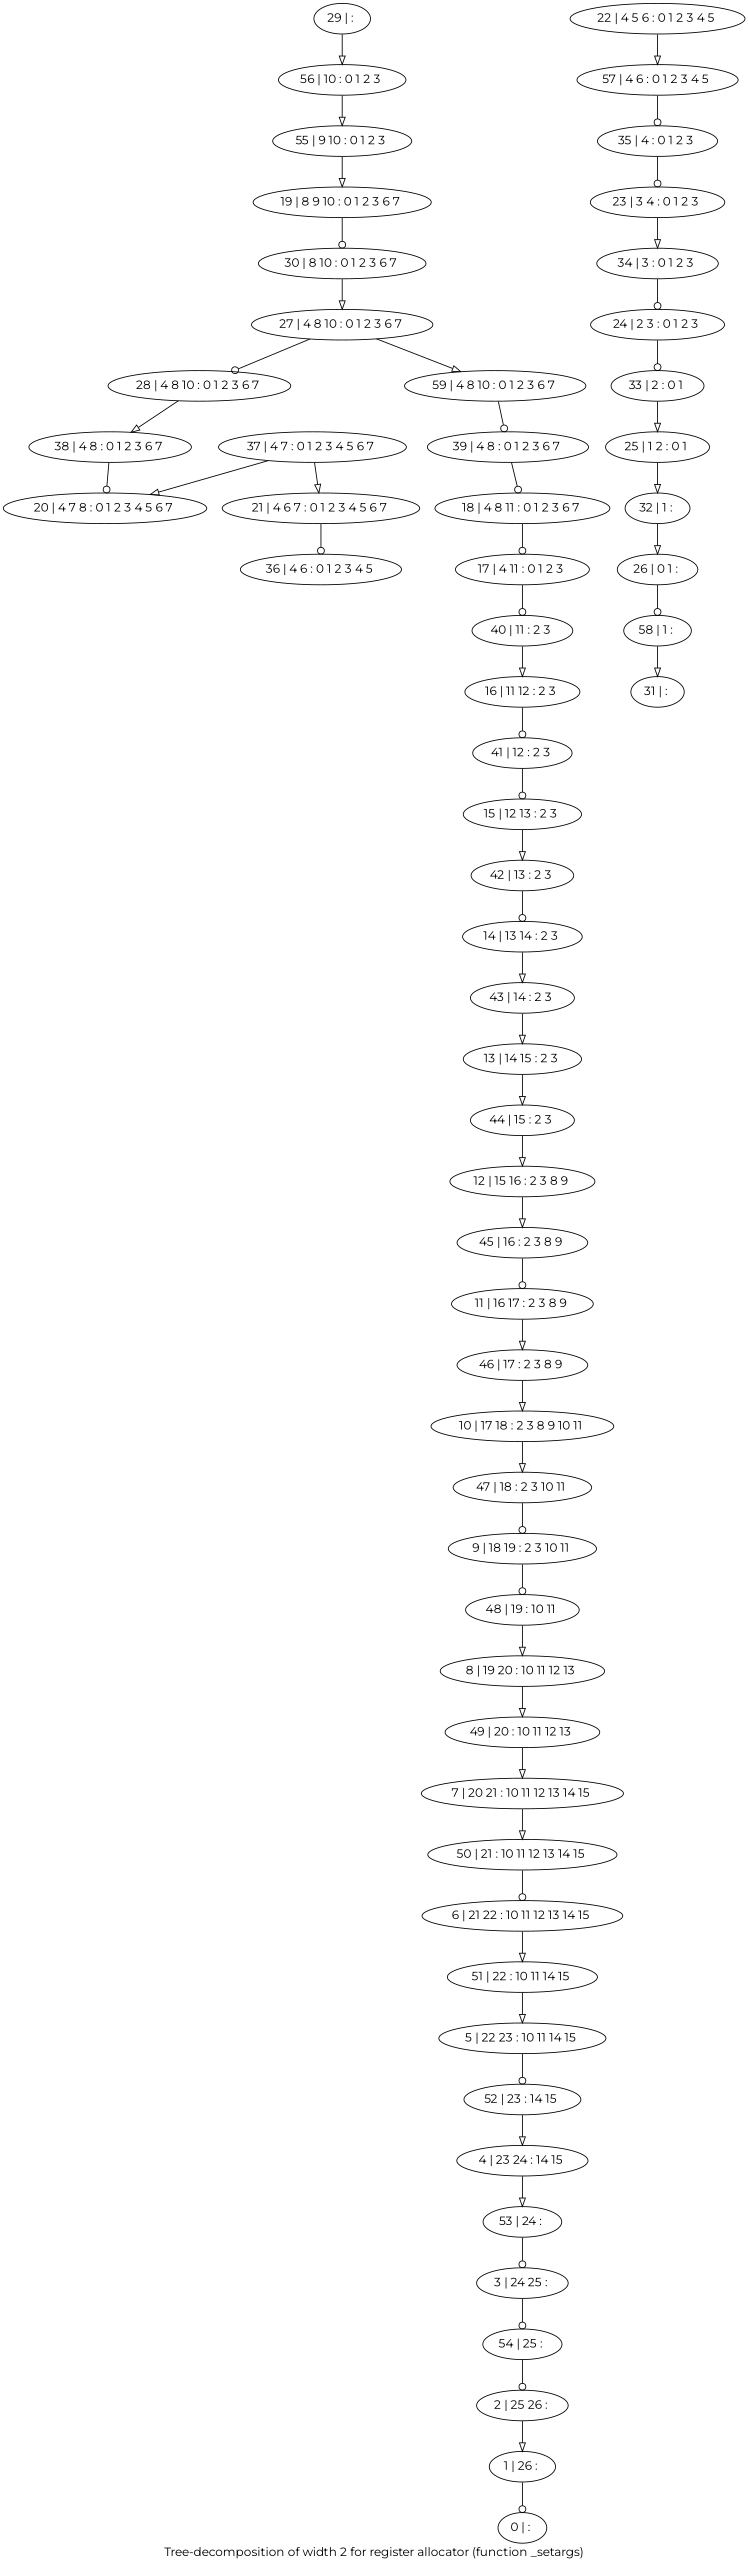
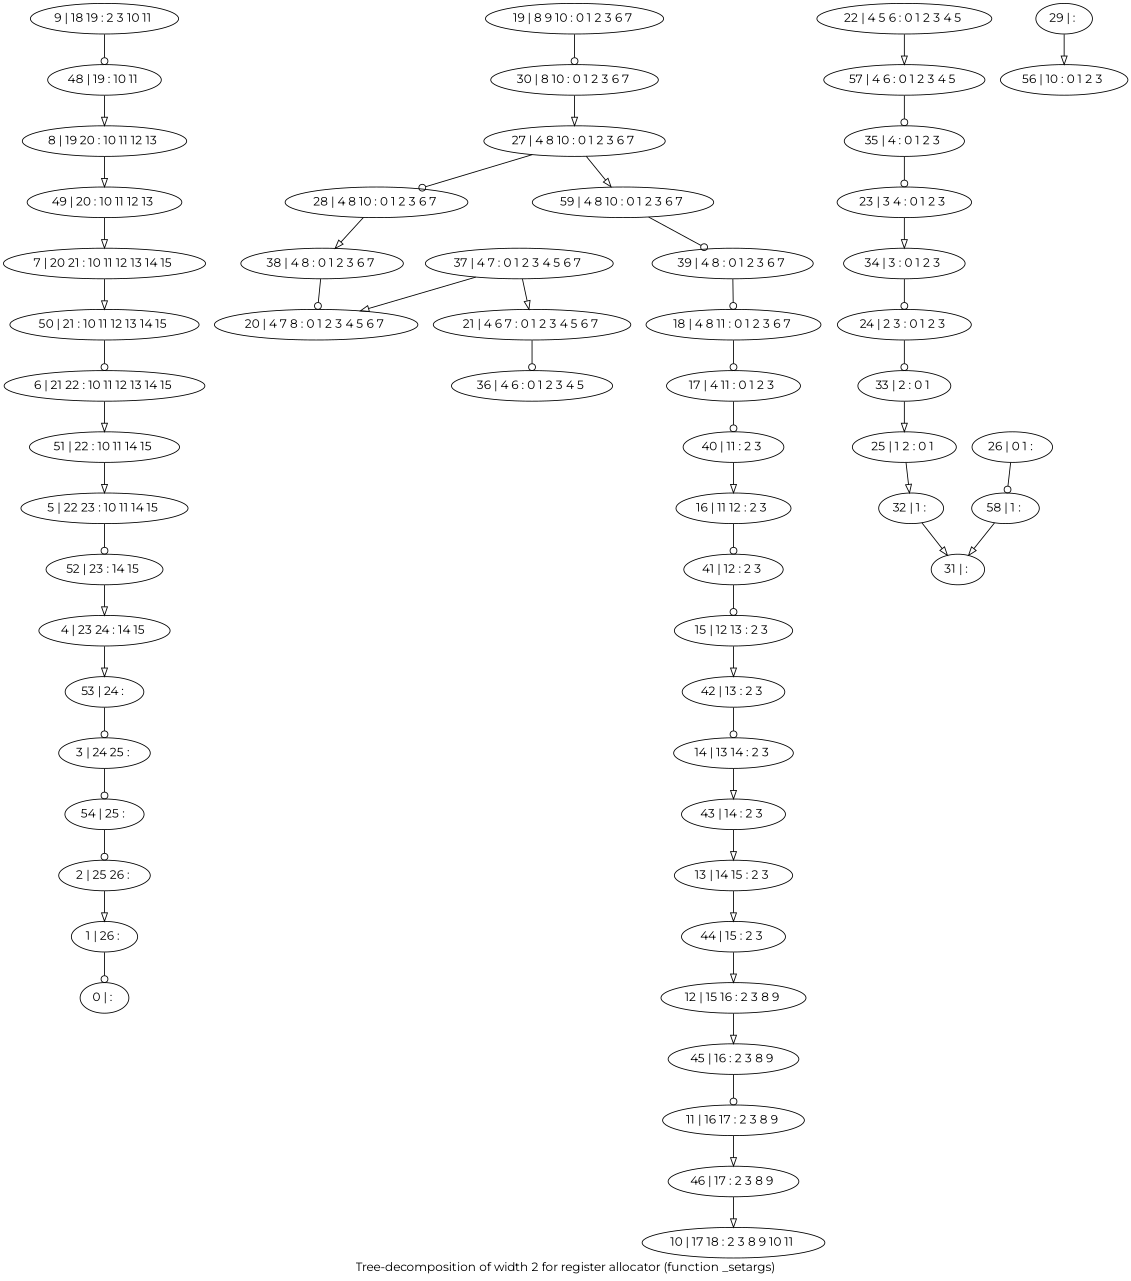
node "55 | 9 10 : 0 1 2 3": removed
edge "32 | 1 :" -> "26 | 0 1 :": now "32 | 1 :" -> "31 | :"
node "47 | 18 : 2 3 10 11": removed
